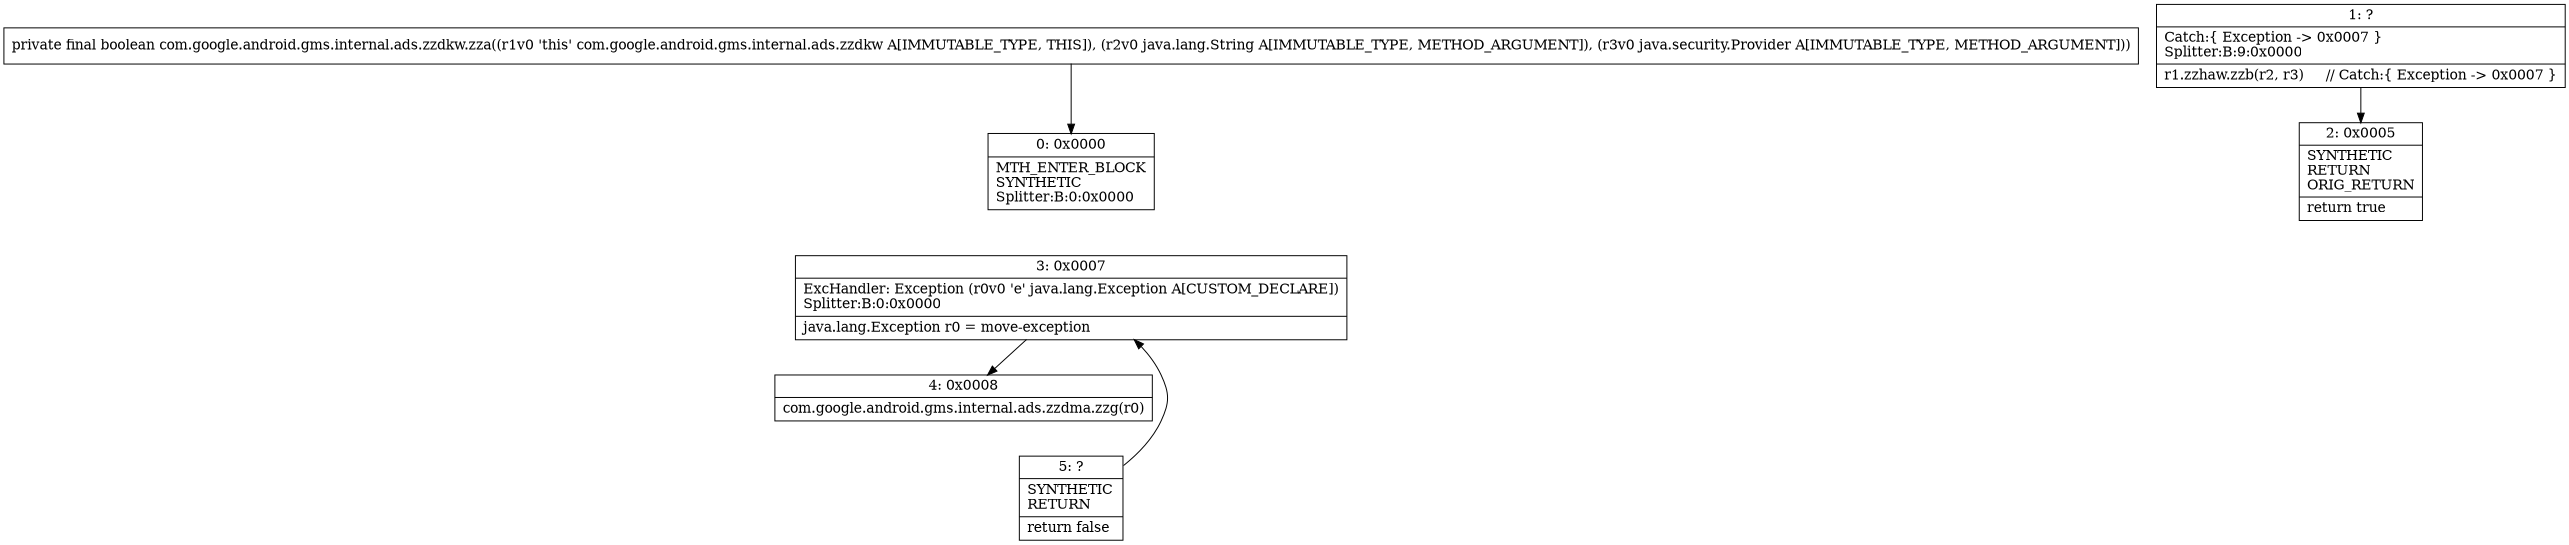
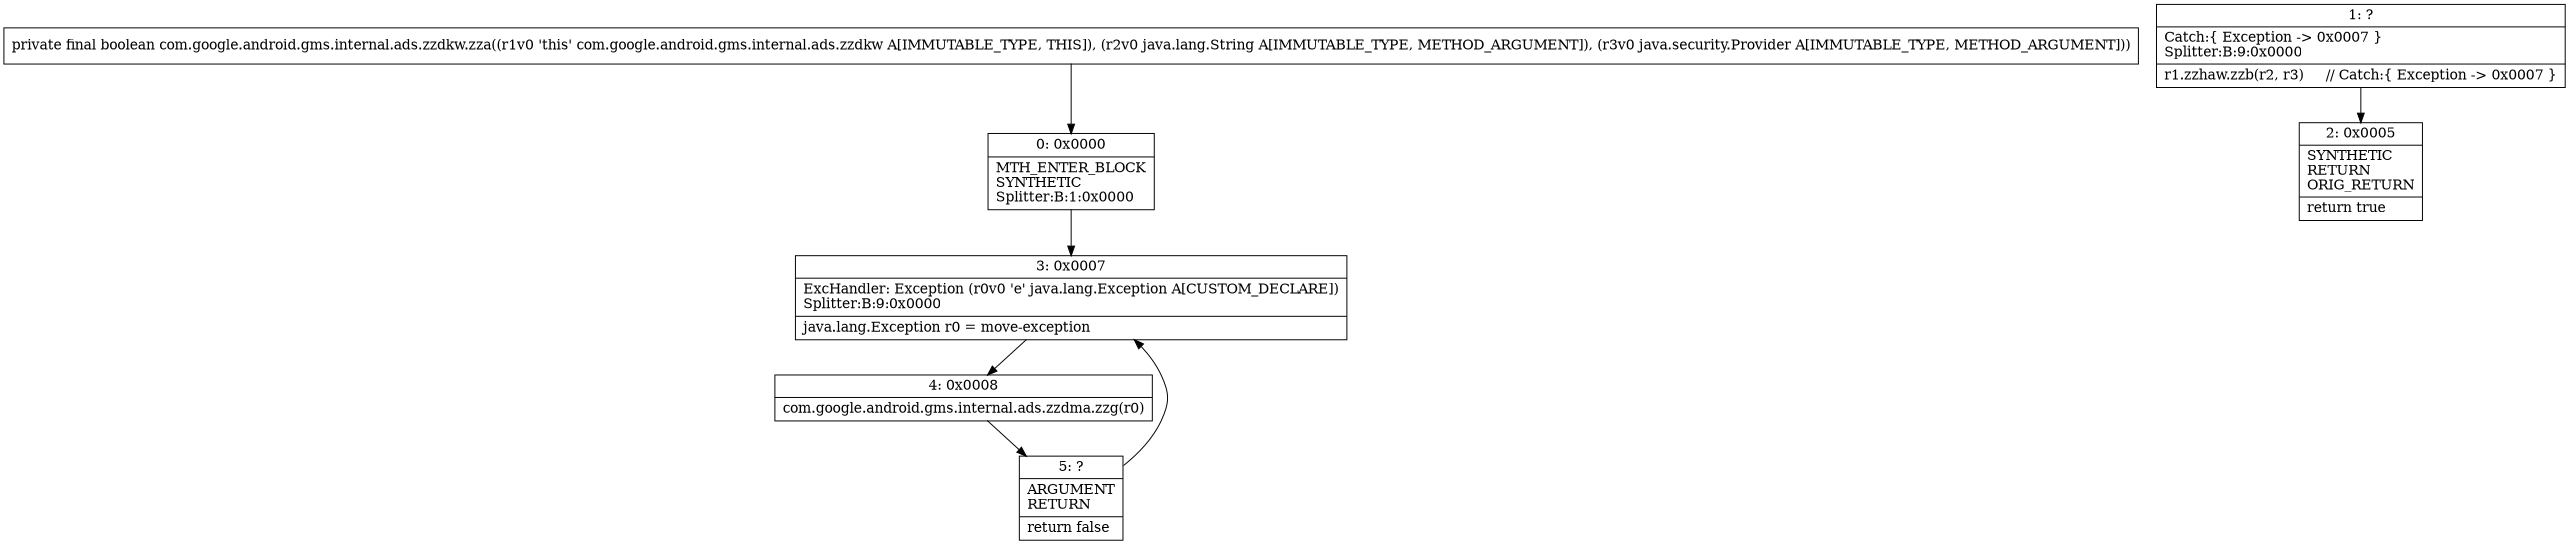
node "0: 0x0000": text "Splitter:B:0:0x0000" -> "Splitter:B:1:0x0000"
edge "0: 0x0000" -> "3: 0x0007": added
node "3: 0x0007": text "Splitter:B:0:0x0000" -> "Splitter:B:9:0x0000"
edge "4: 0x0008" -> "5: ?": added
node "5: ?": text "SYNTHETIC" -> "ARGUMENT"
